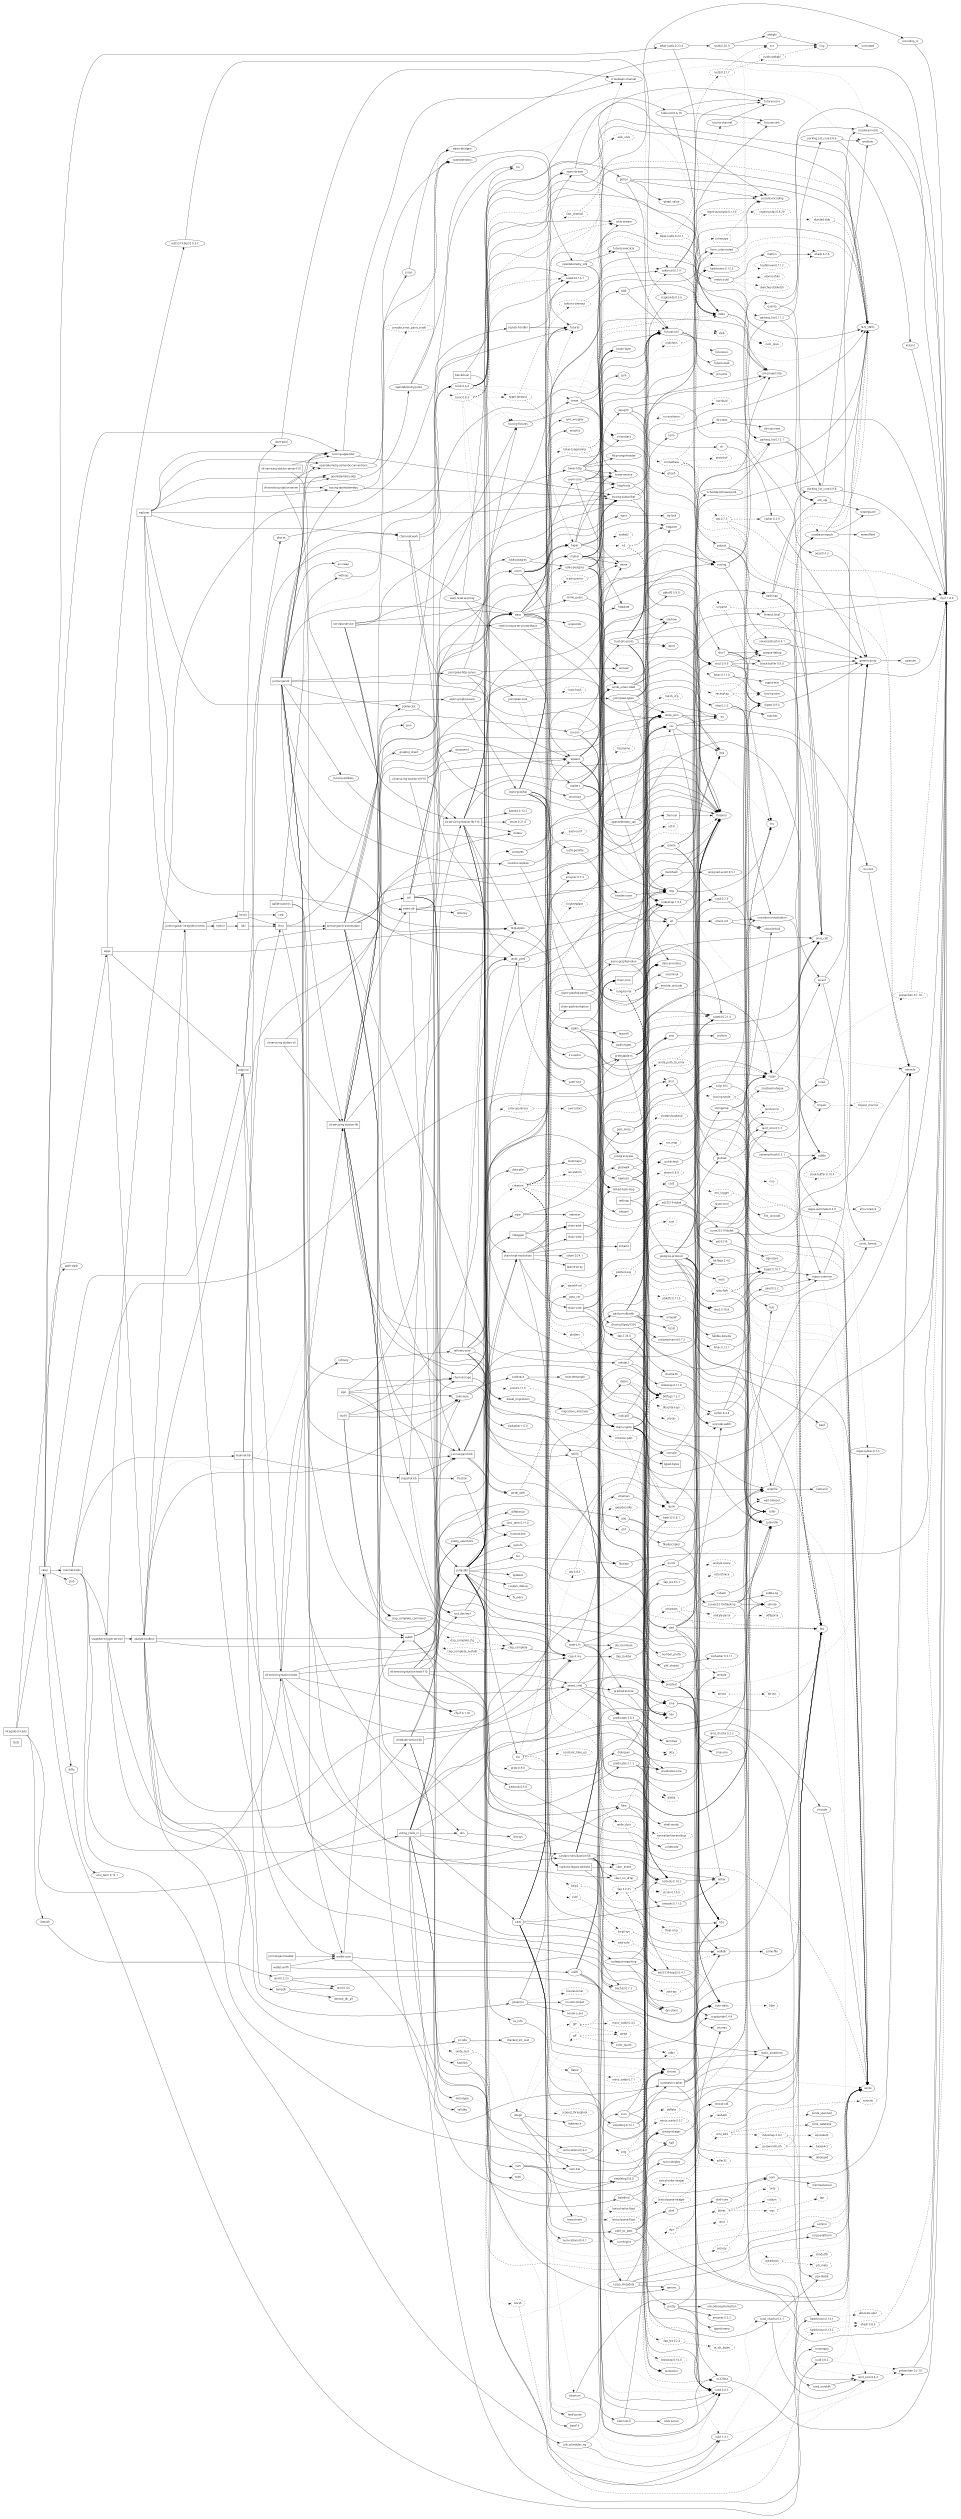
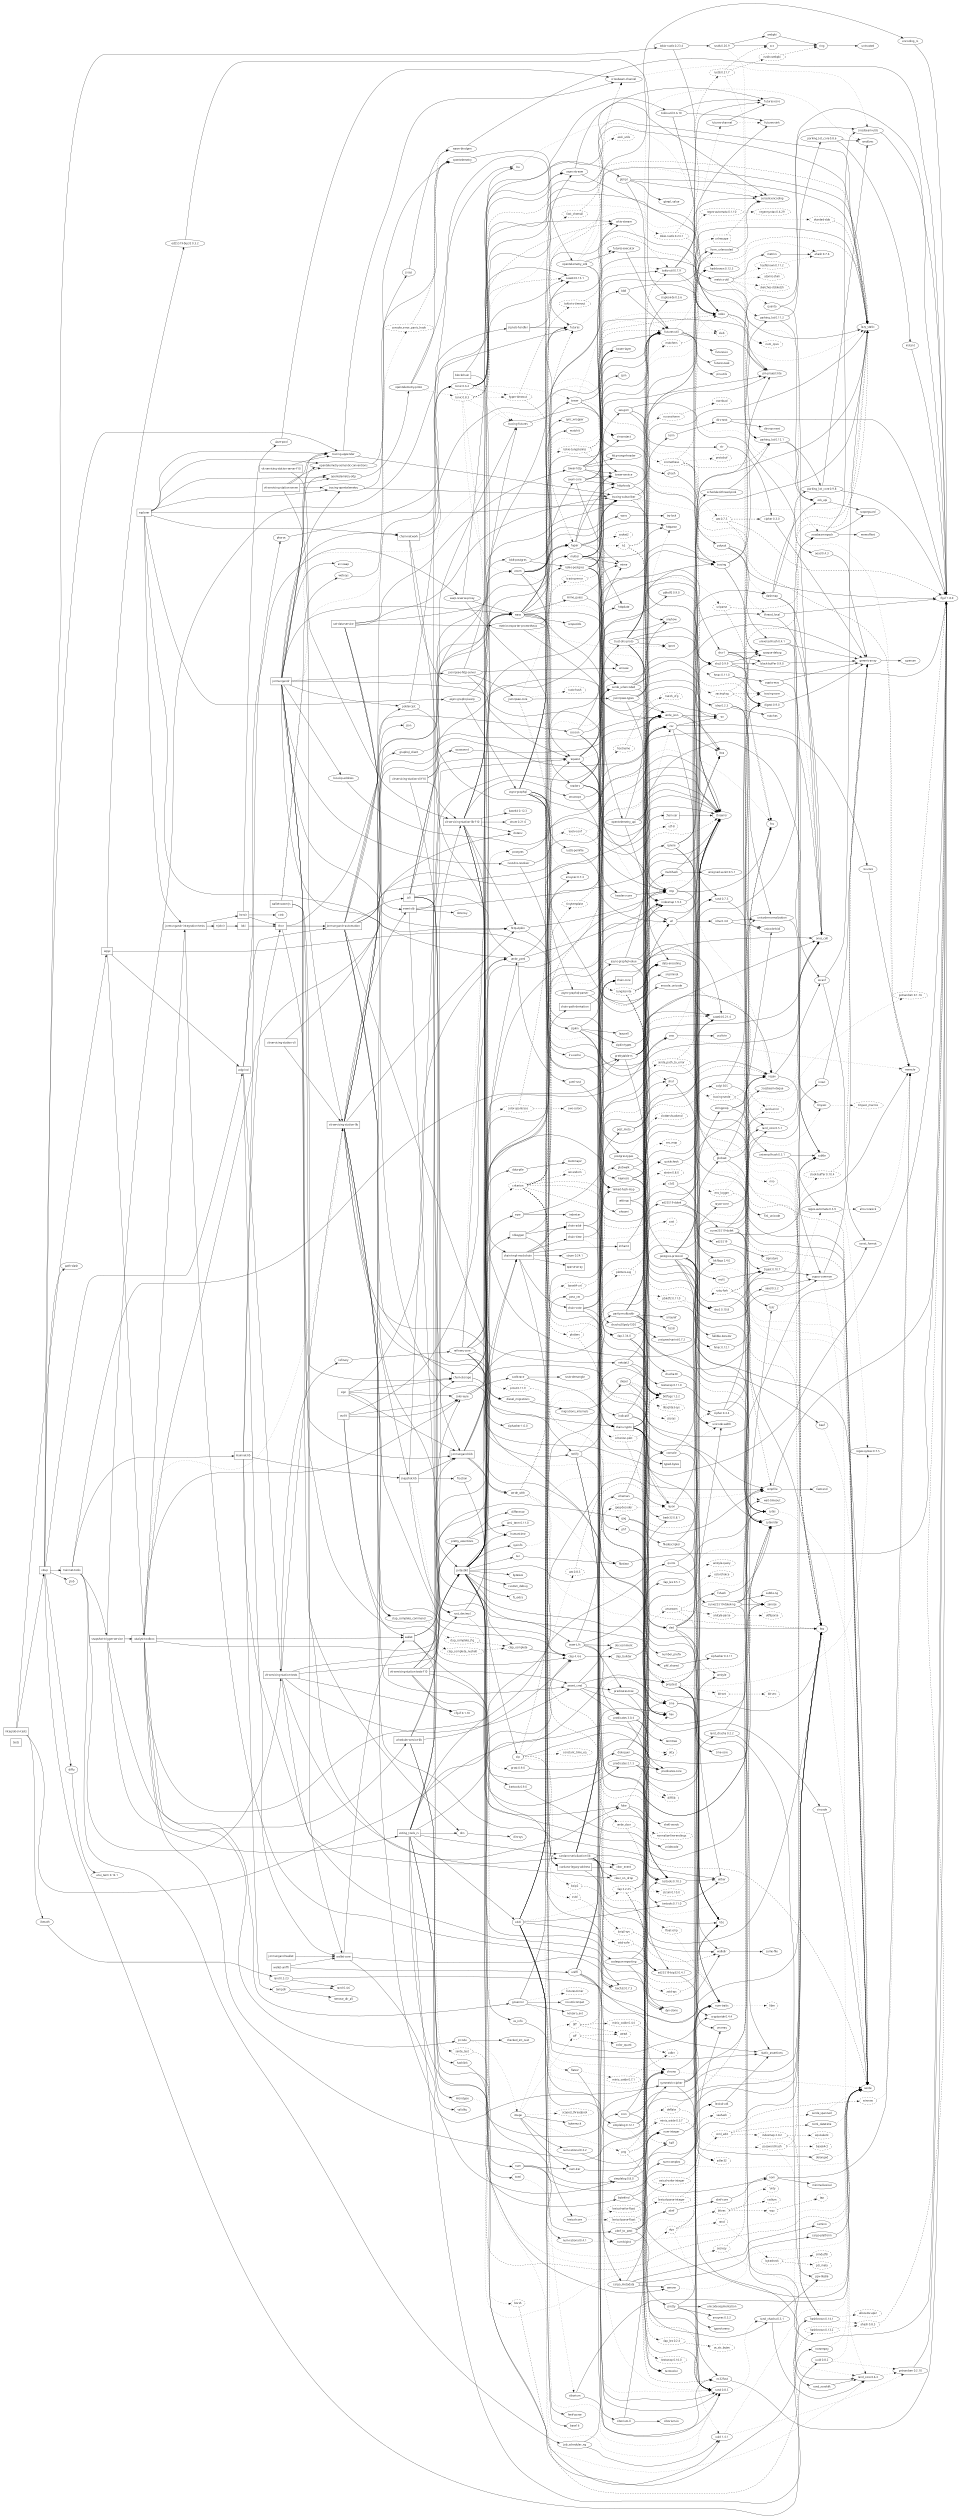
node "pretty-integer": label "pretty-integer" -> "num-integer"
